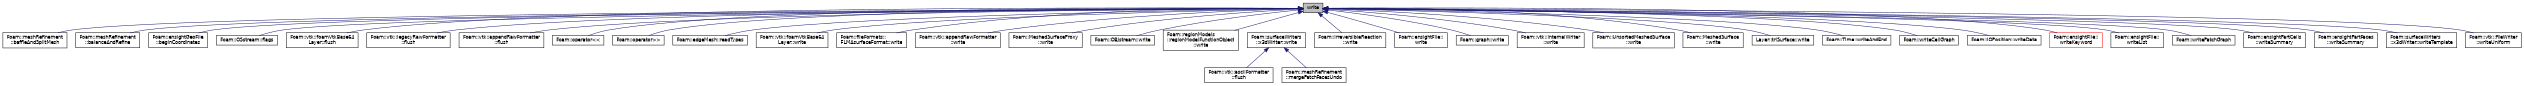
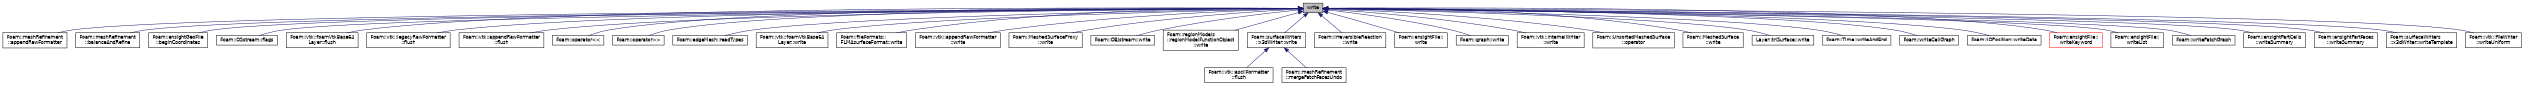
edge "Foam::surfaceWriters ::x3dWriter::write" -> "write": added
node "Foam::meshRefinement ::baffleAndSplitMesh": label "Foam::meshRefinement ::baffleAndSplitMesh" -> "Foam::meshRefinement ::appendRawFormatter"
node "Foam::UnsortedMeshedSurface ::write": label "Foam::UnsortedMeshedSurface ::write" -> "Foam::UnsortedMeshedSurface ::operator"
